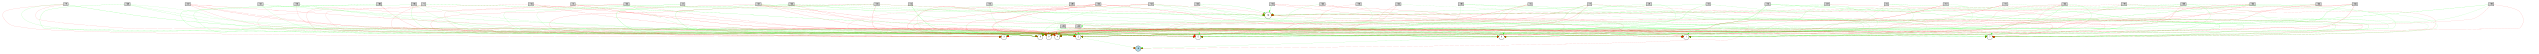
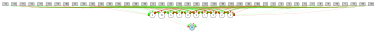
edge "10" -> "-24": reversed
